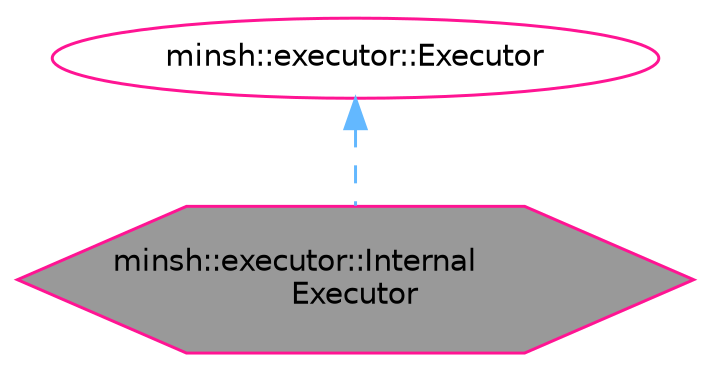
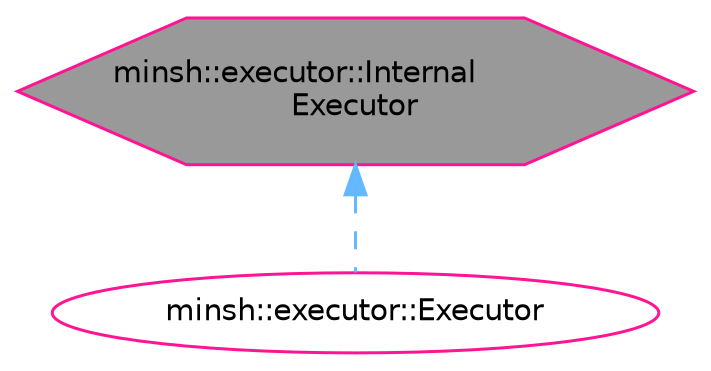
edge "minsh::executor::Internal Executor" -> "minsh::executor::Executor": reversed
